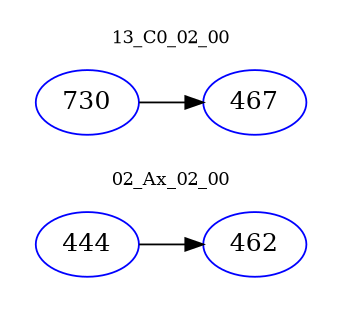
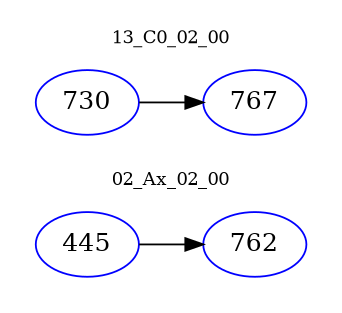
node "467": label "467" -> "767"
node "444": label "444" -> "445"
node "462": label "462" -> "762"
